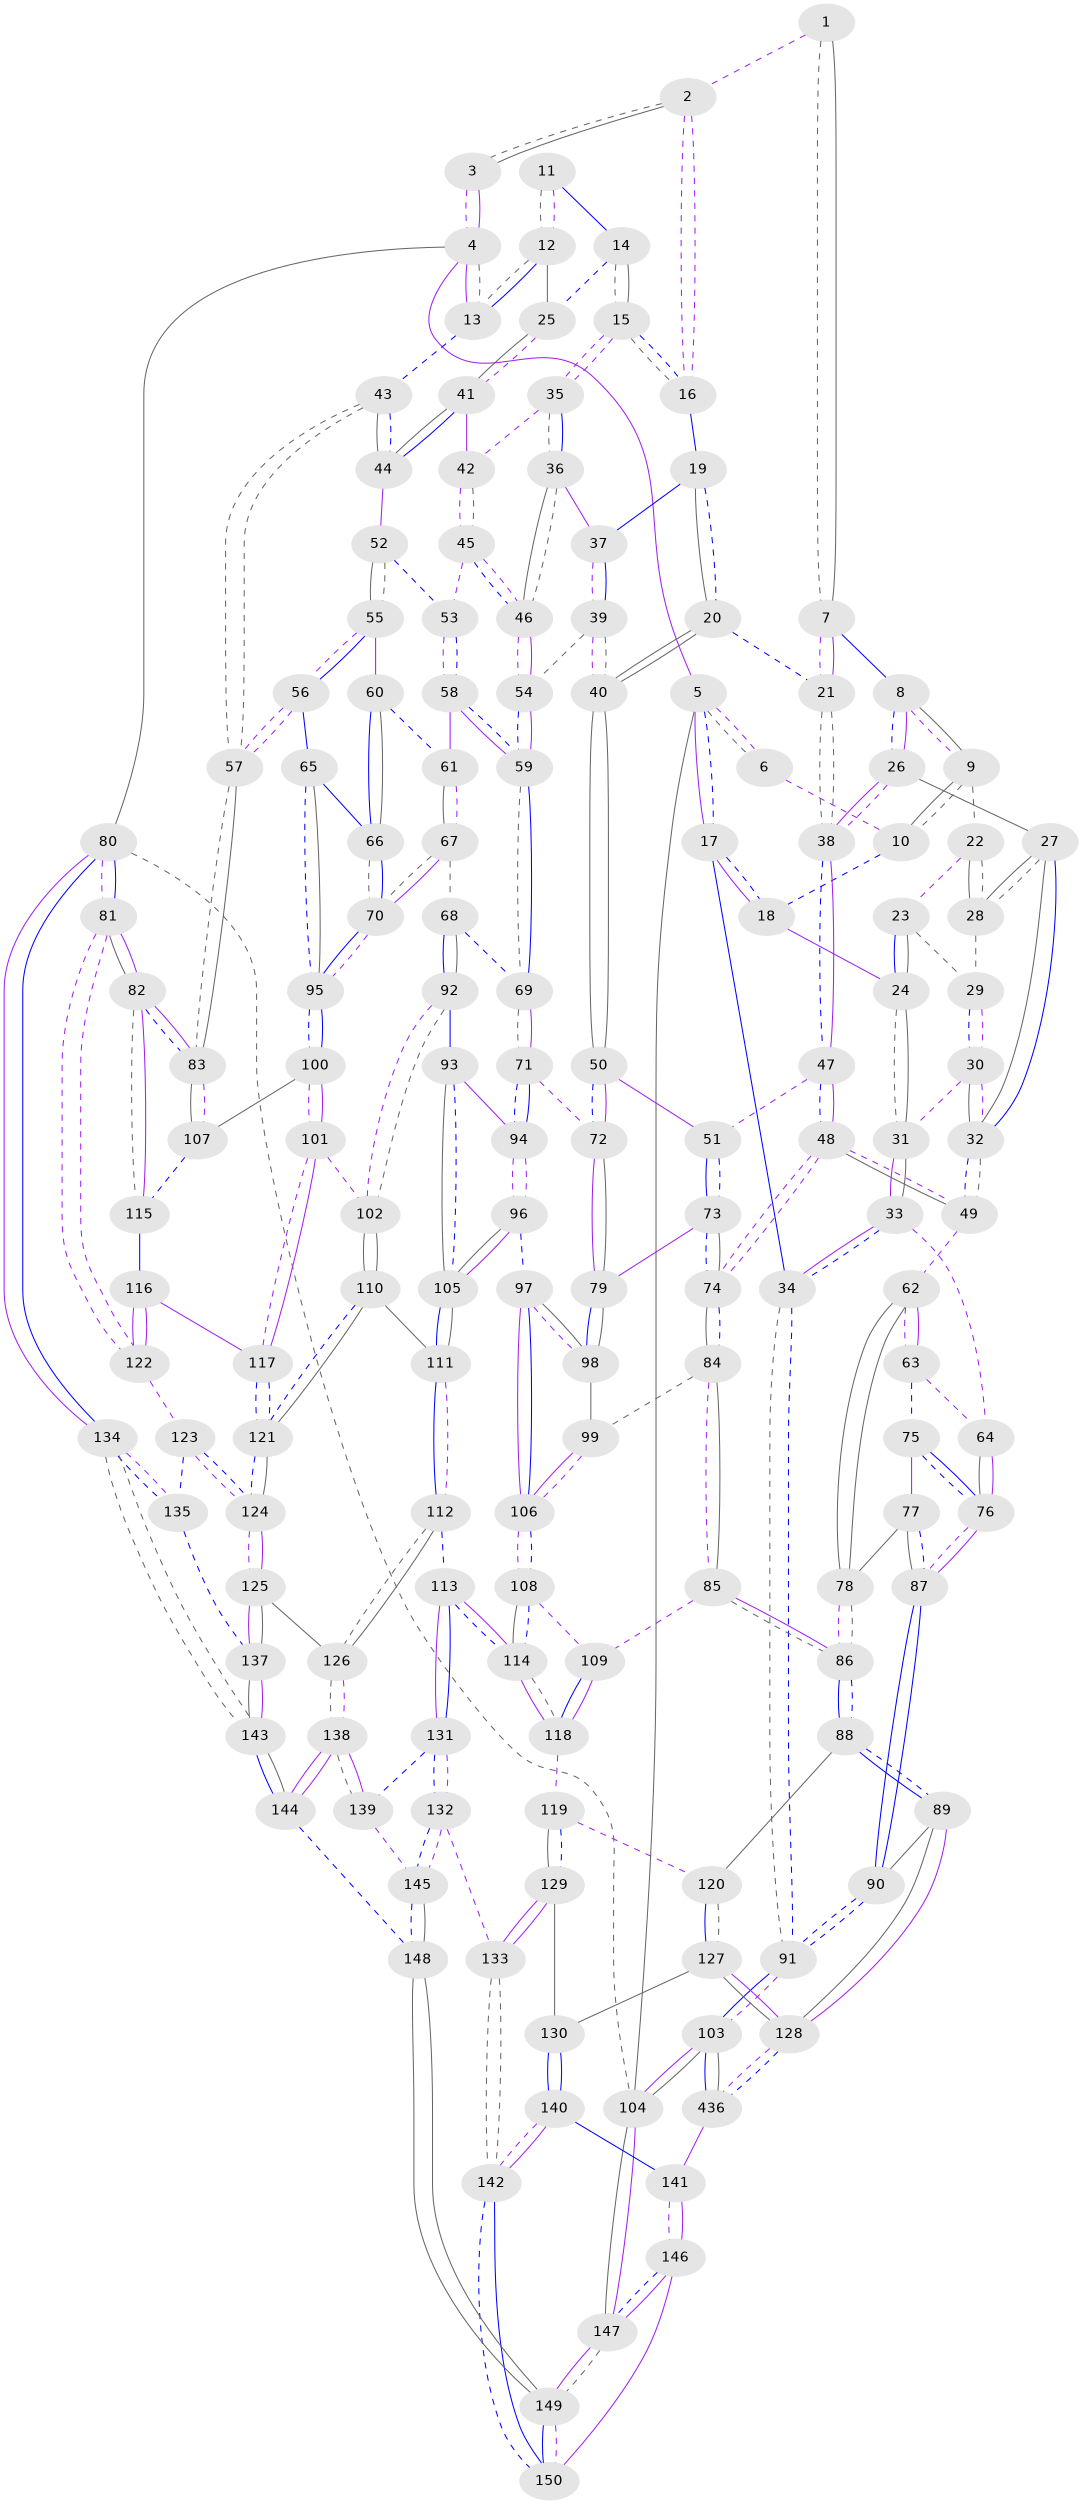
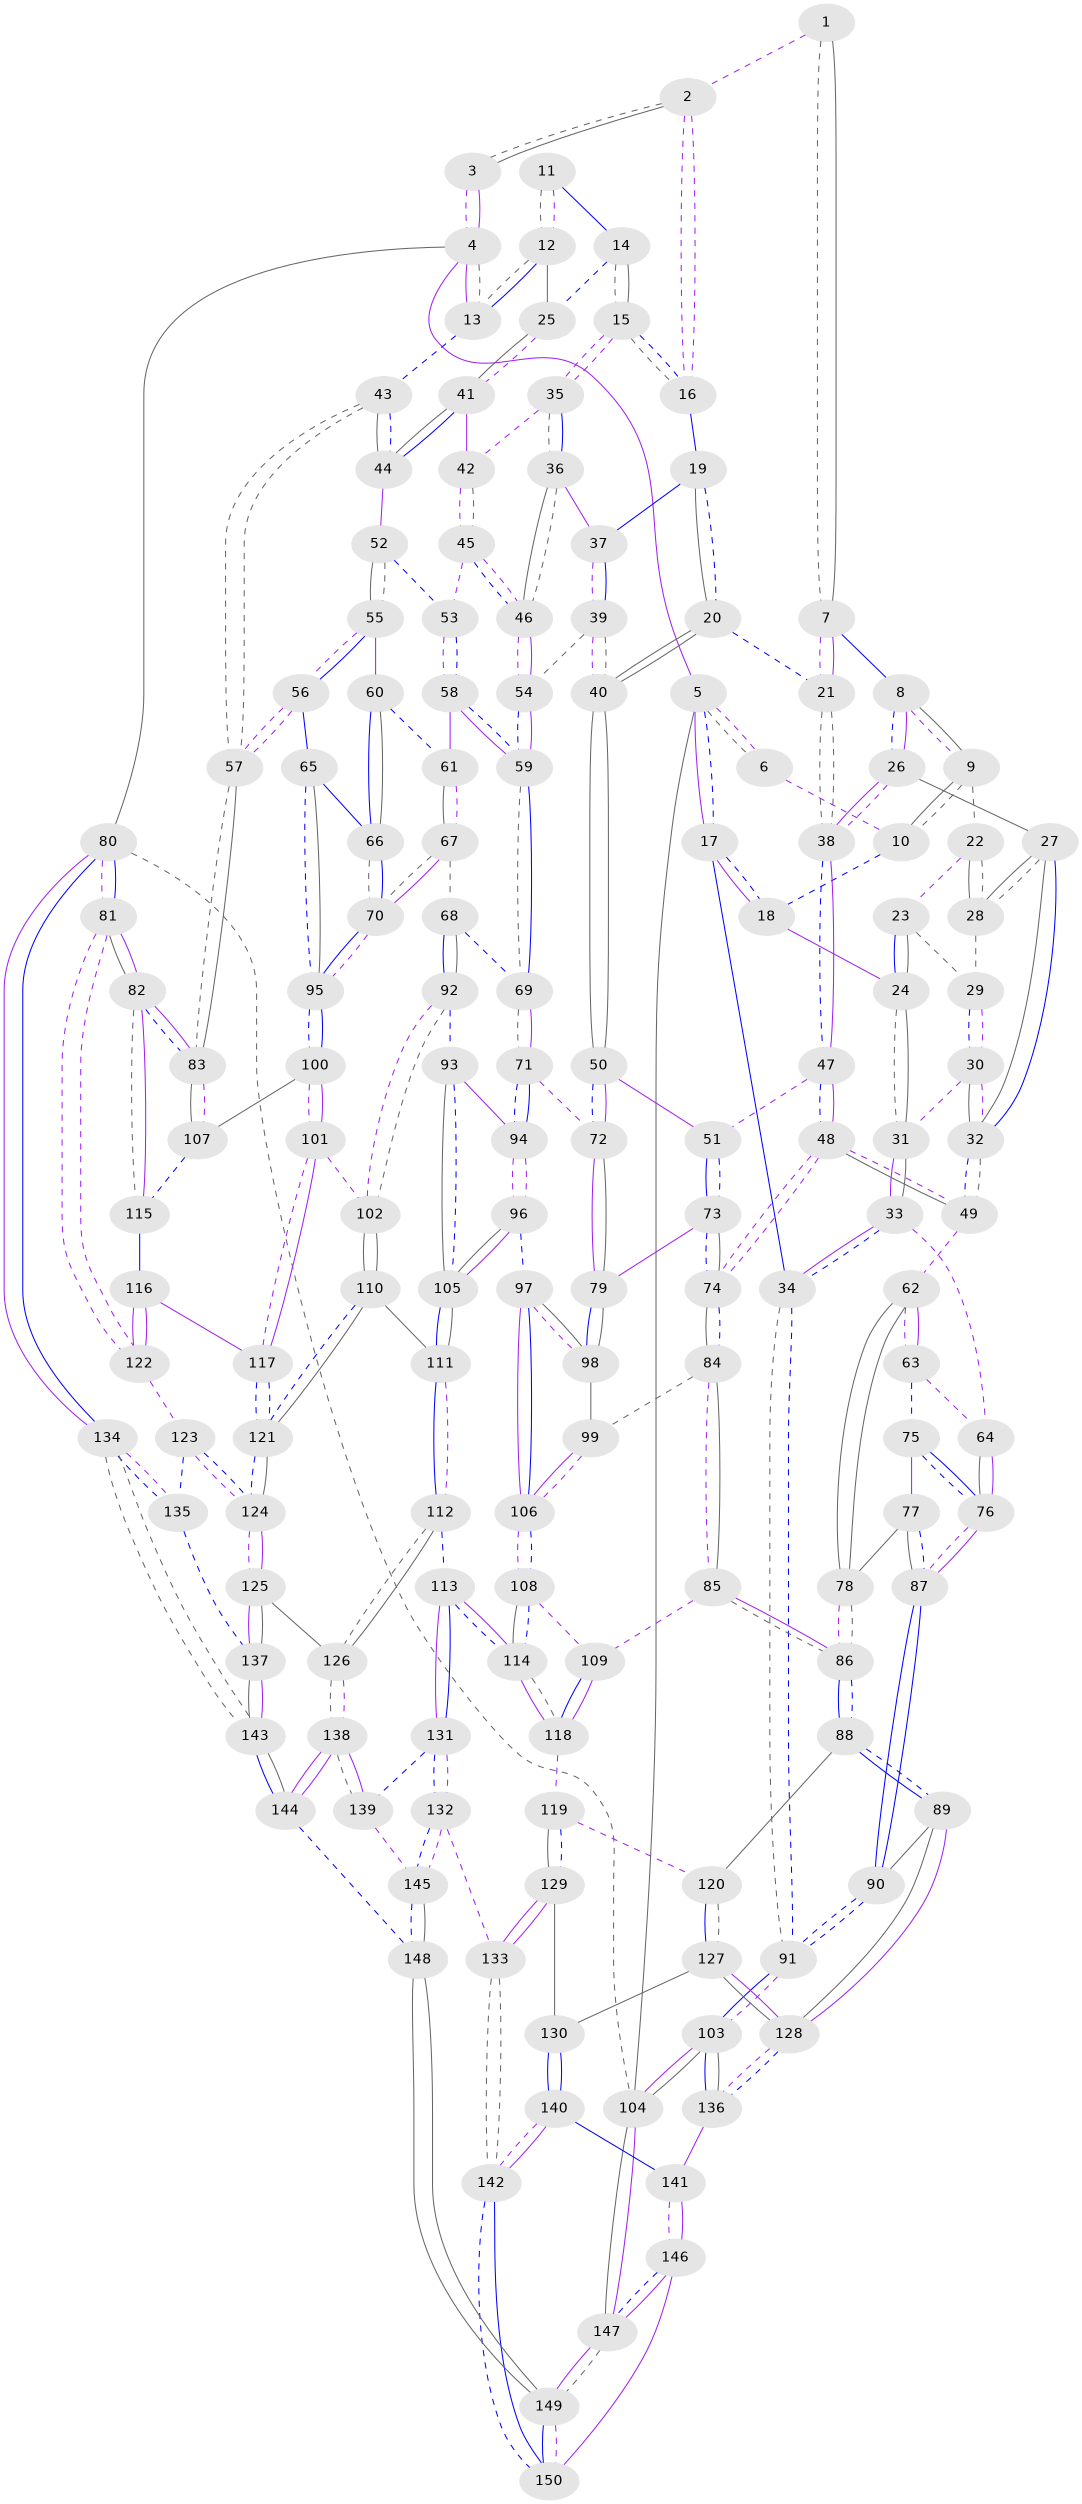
edge "92" -- "93": style solid -> dashed
node "436": label "436" -> "136"
